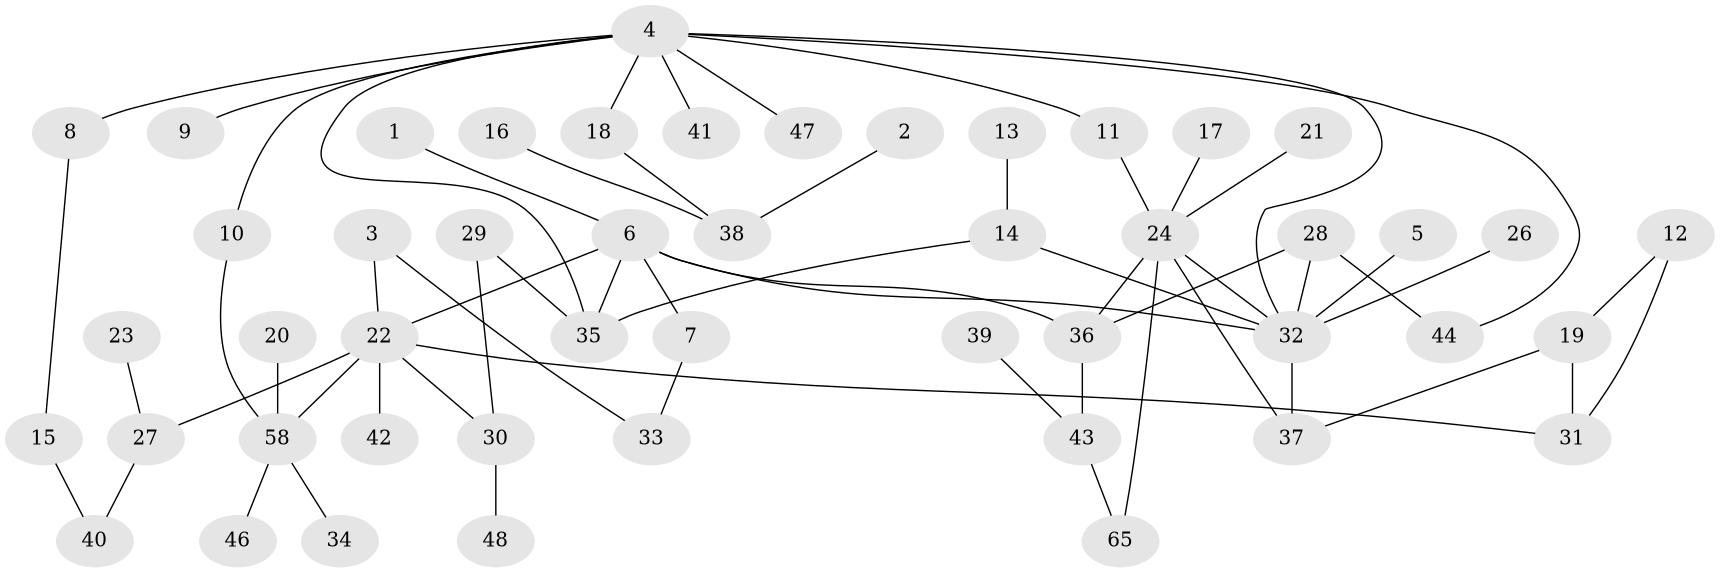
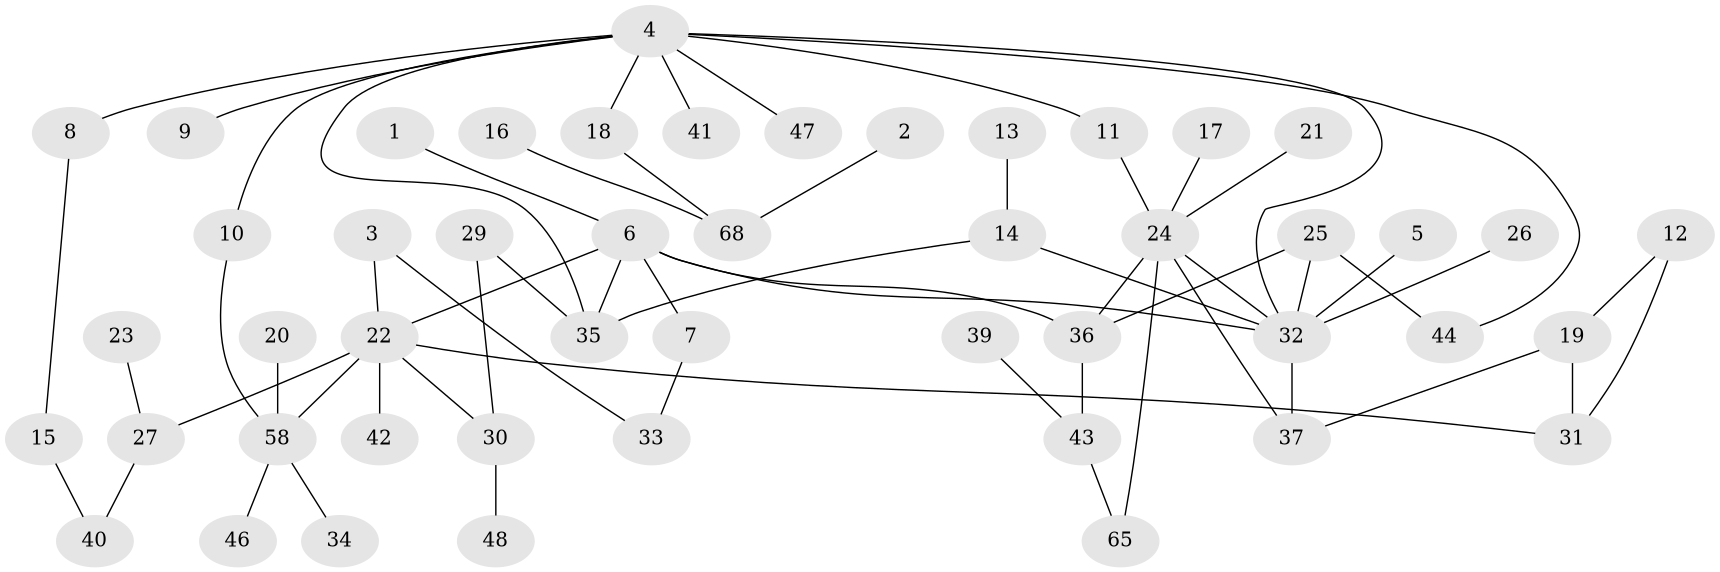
node "38": label "38" -> "68"
node "28": label "28" -> "25"
